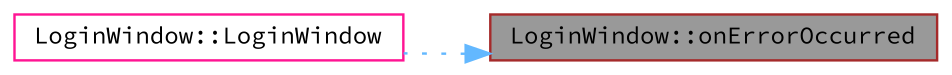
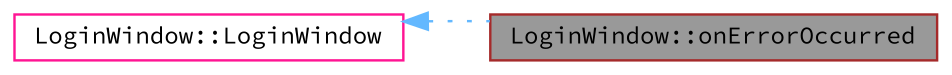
edge "LoginWindow::LoginWindow" -> "LoginWindow::onErrorOccurred": reversed
